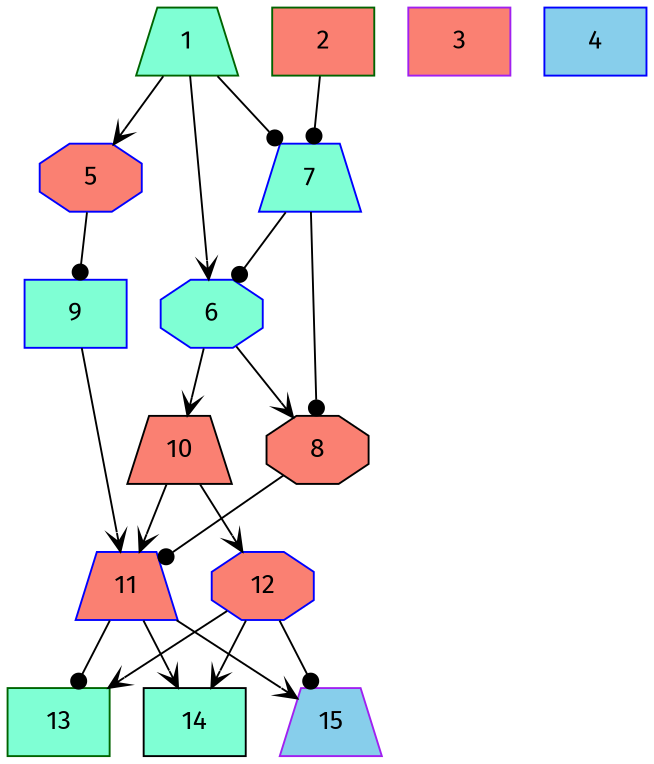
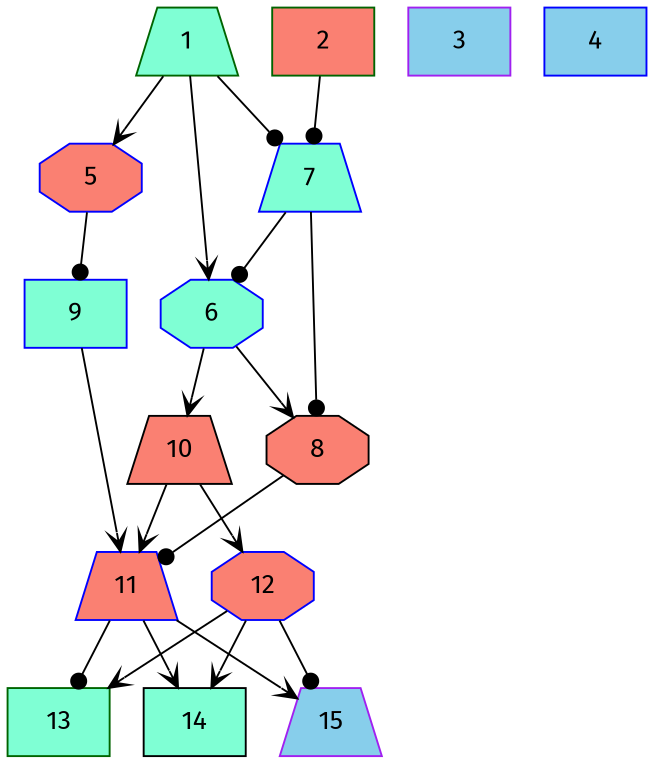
node "3": fillcolor salmon -> skyblue
